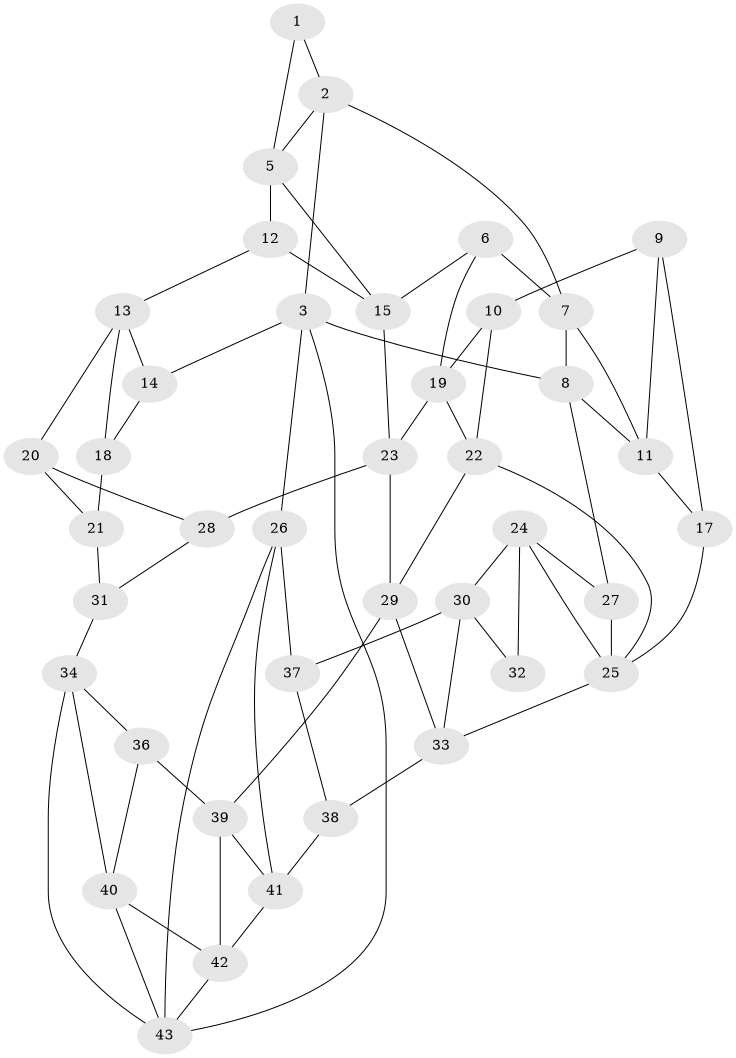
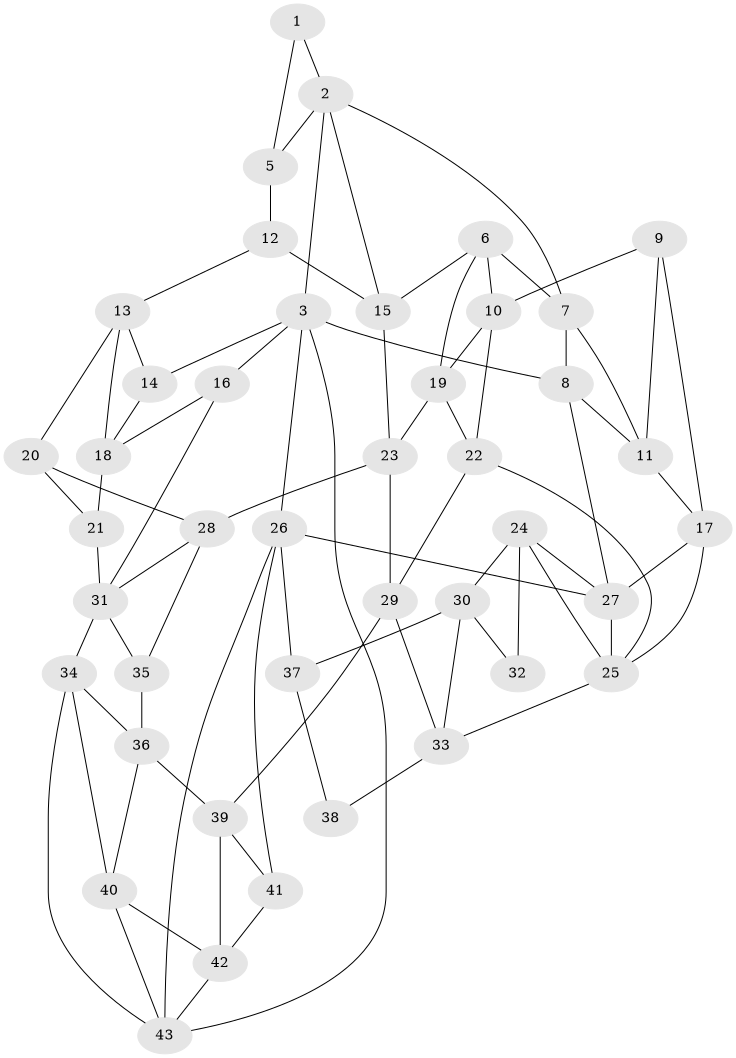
edge "5" -- "15": now "2" -- "15"
edge "6" -- "10": added
node "16": added
edge "26" -- "27": added
edge "17" -- "27": added
node "35": added
edge "38" -- "41": removed
